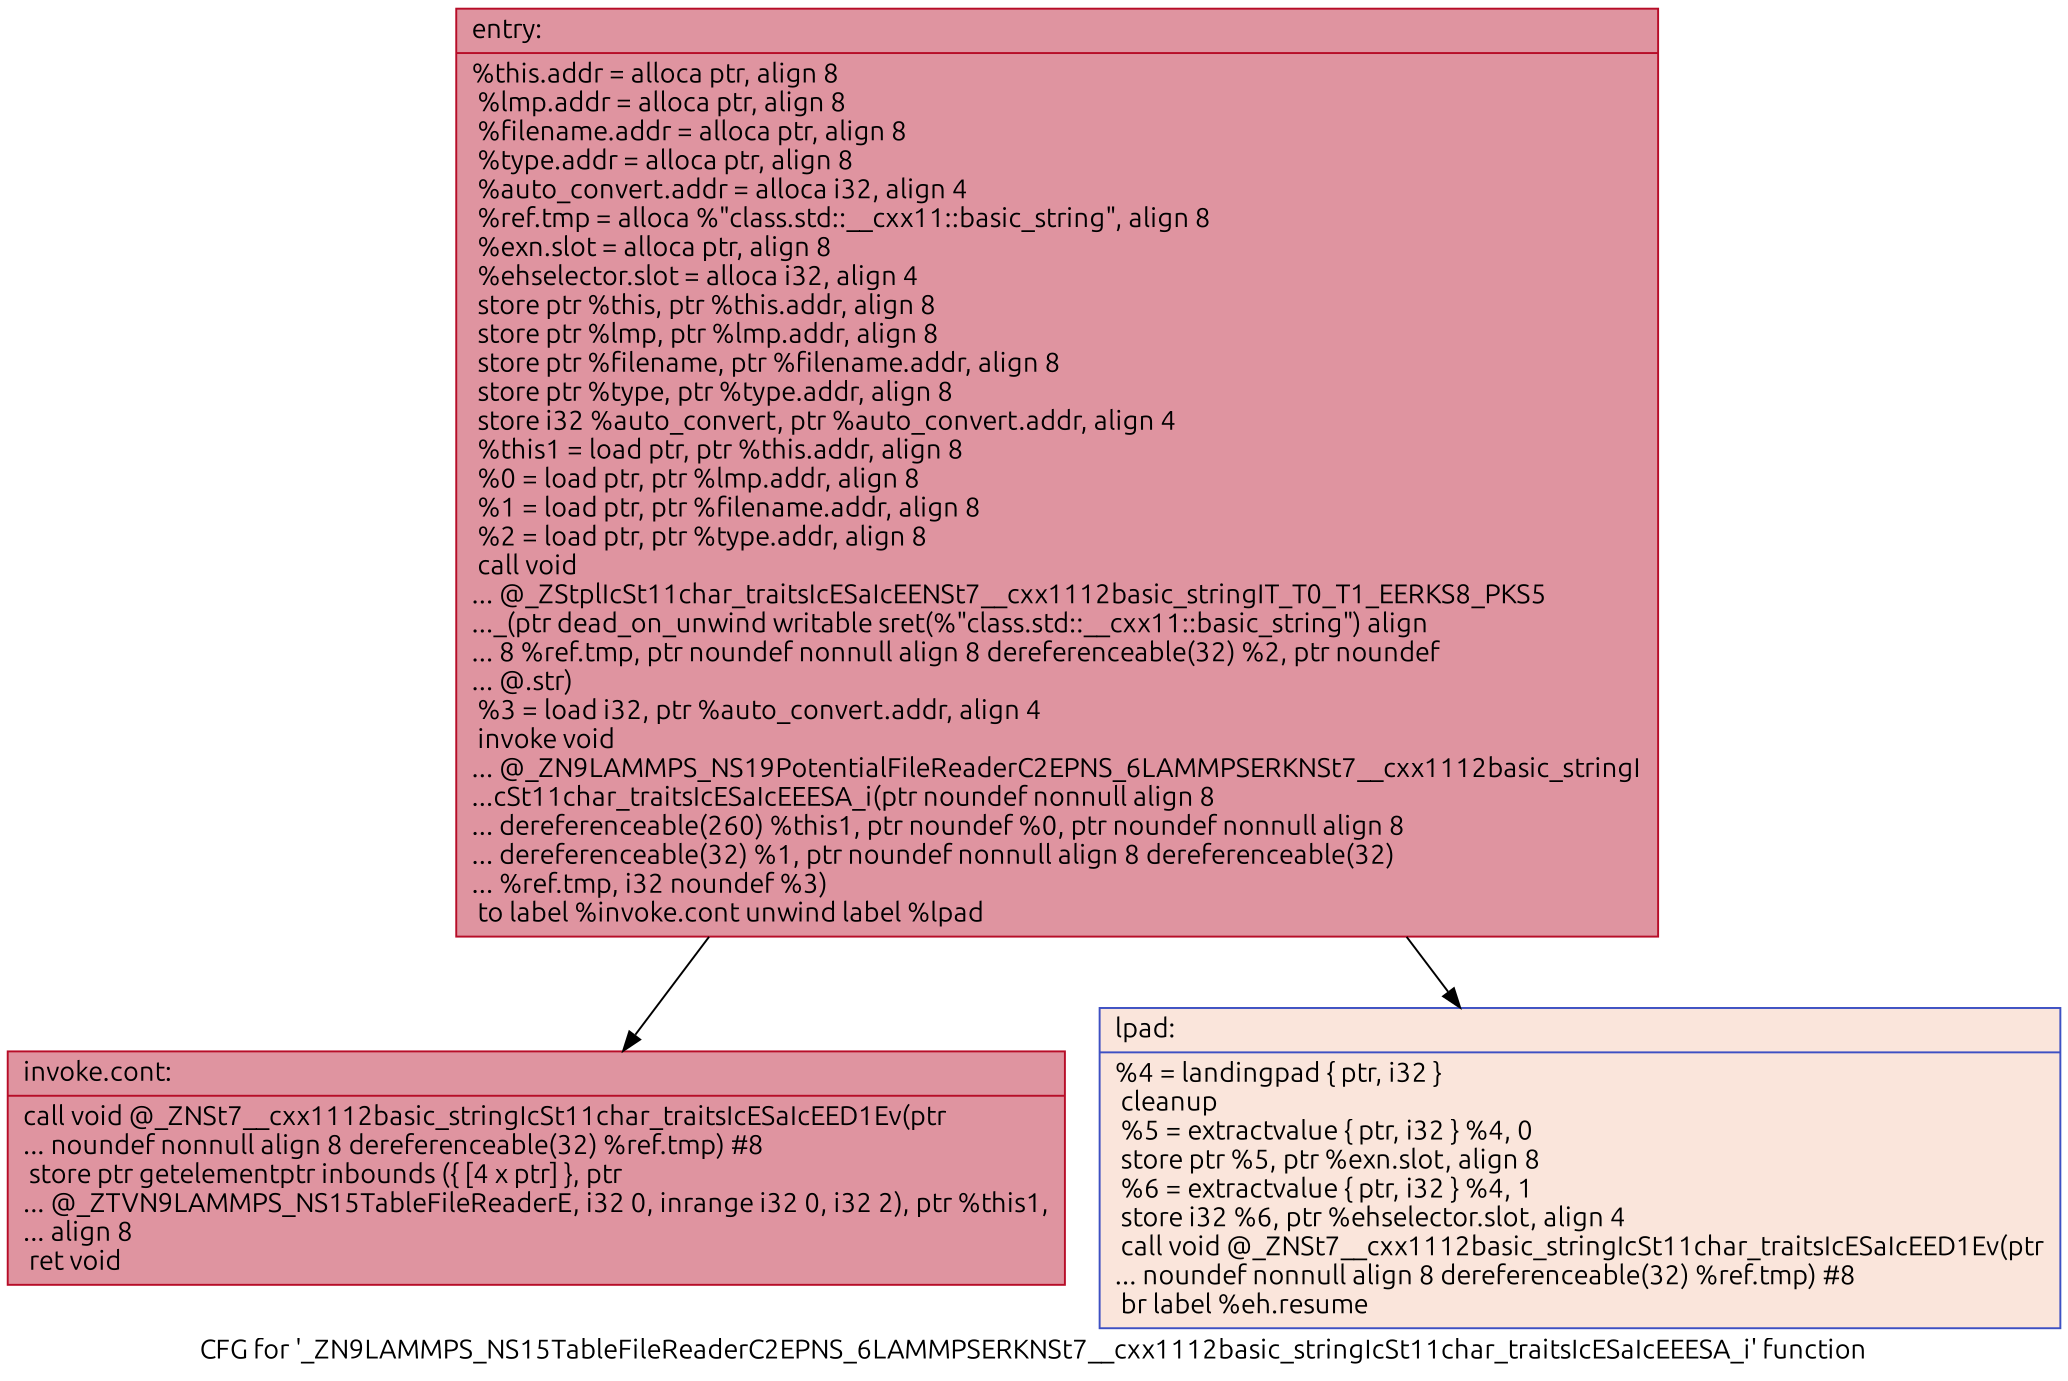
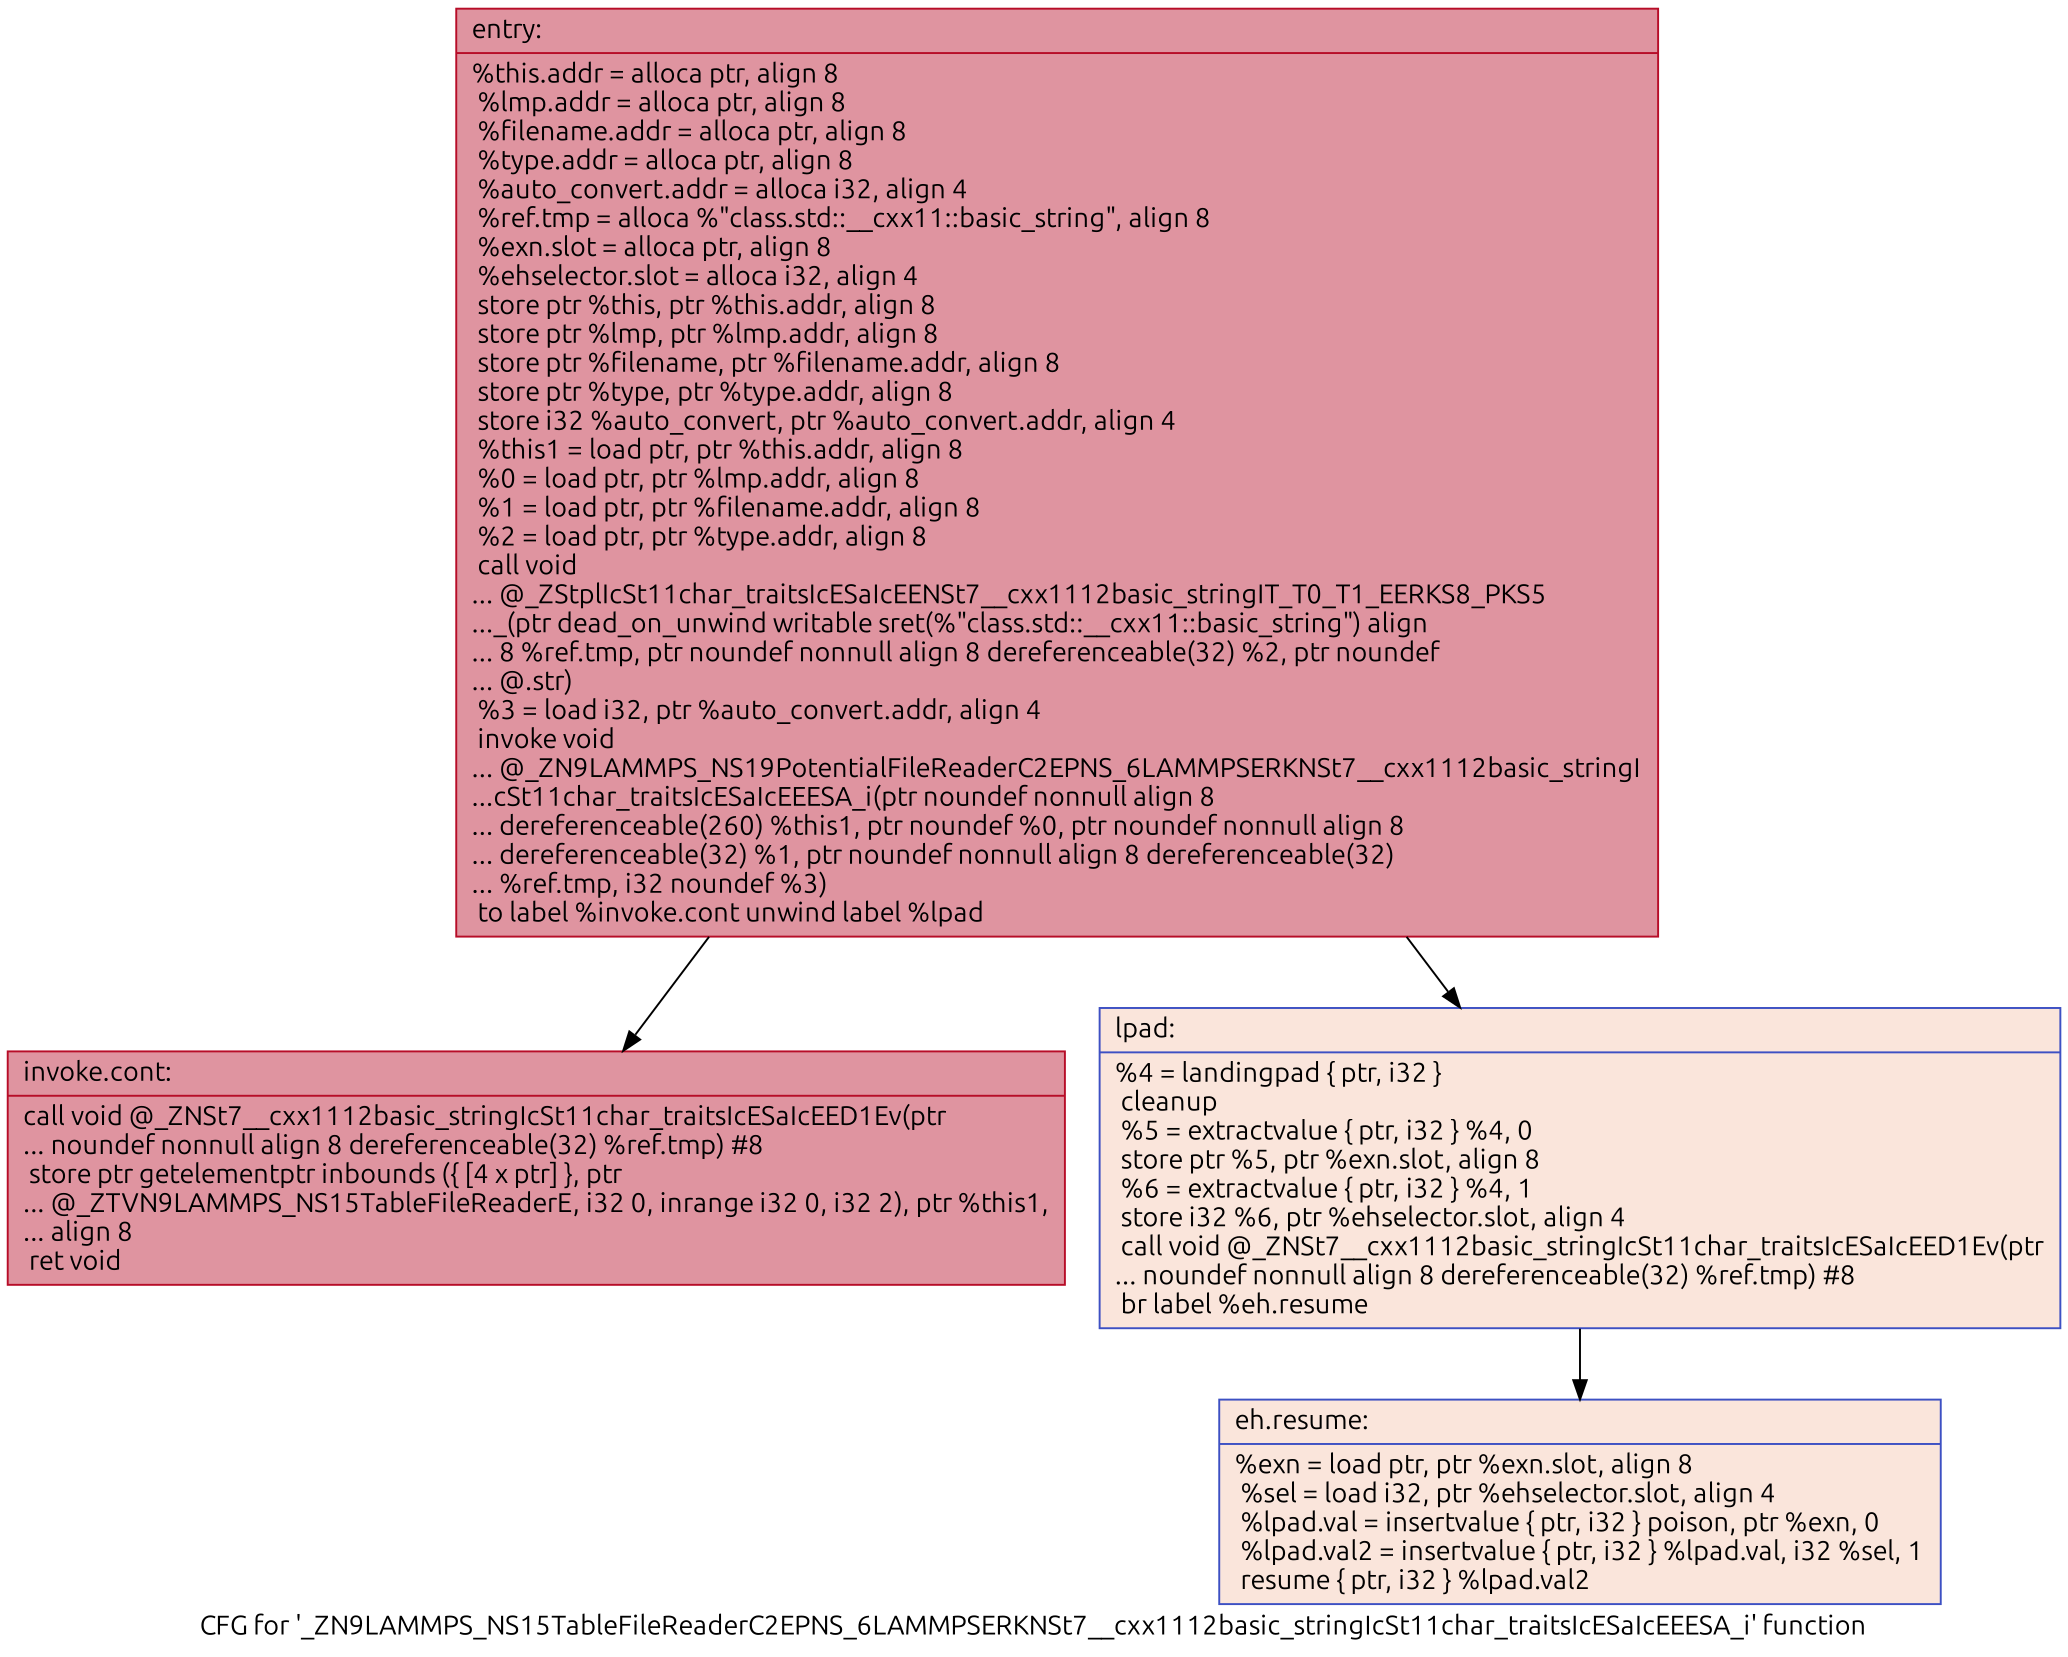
node "eh.resume:": added
